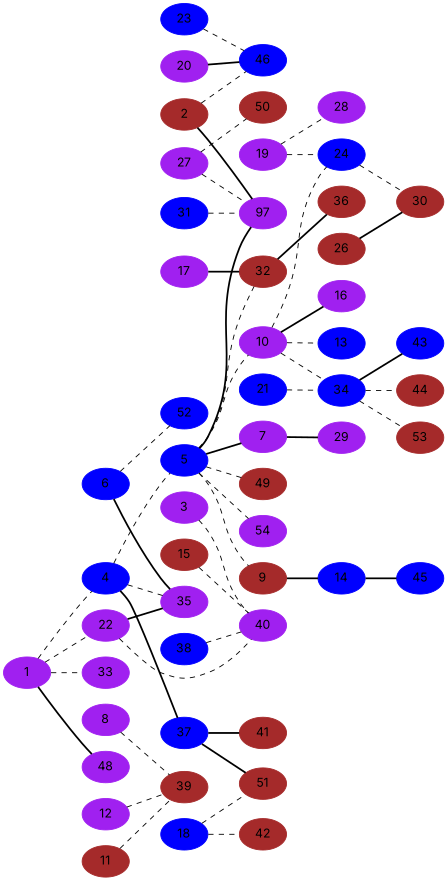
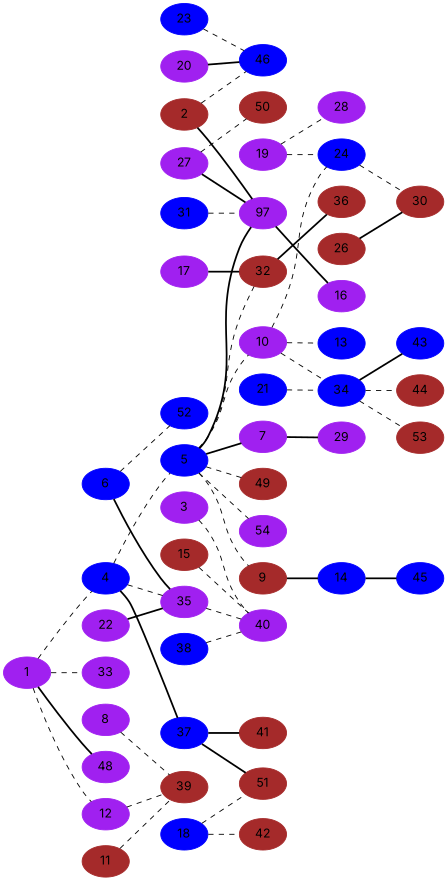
edge "27" -- "97": style dashed -> bold
edge "16" -- "10": now "16" -- "97"
edge "22" -- "1": now "12" -- "1"
edge "22" -- "40": now "35" -- "40"
